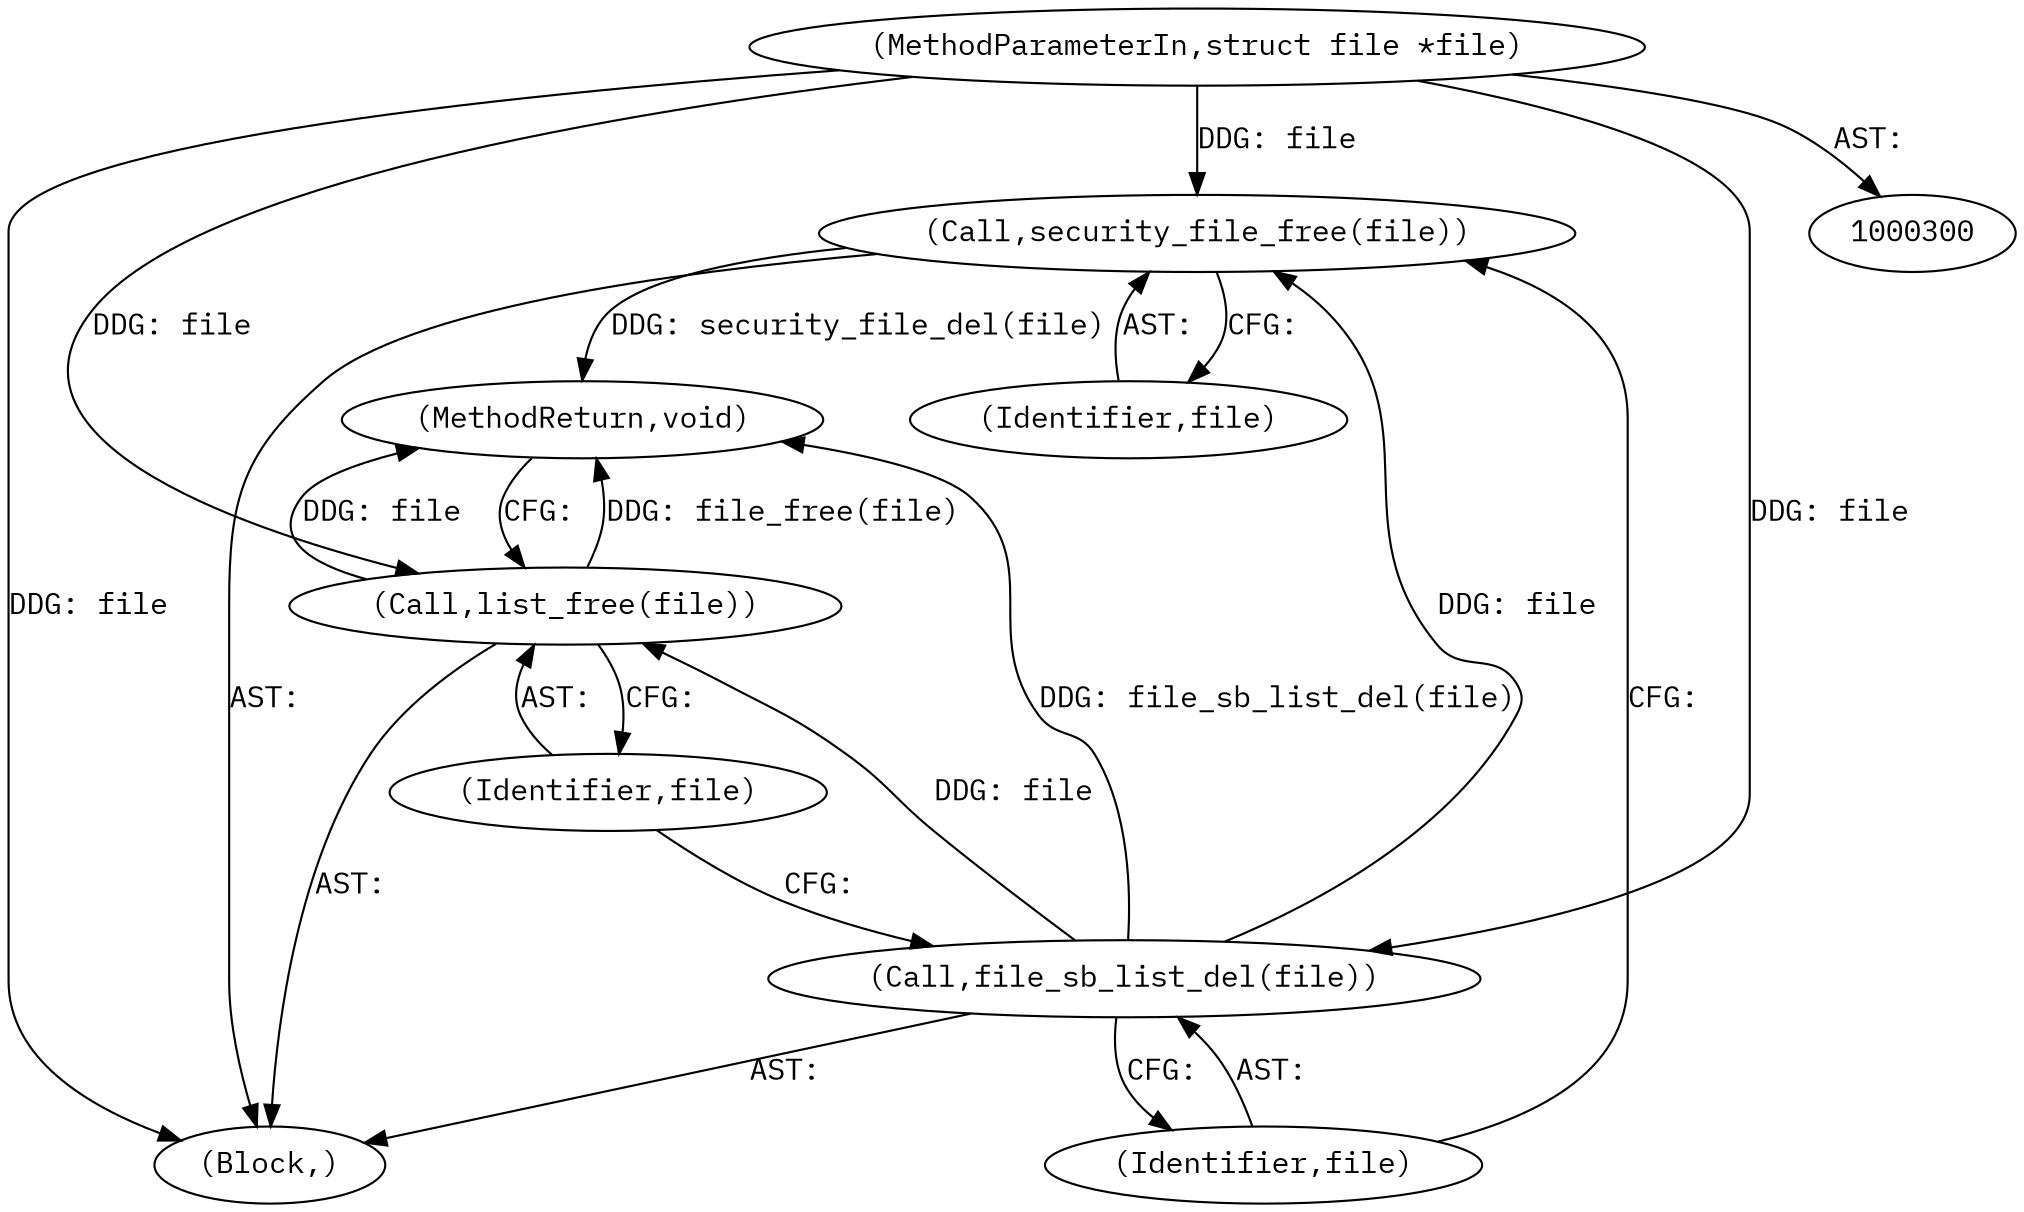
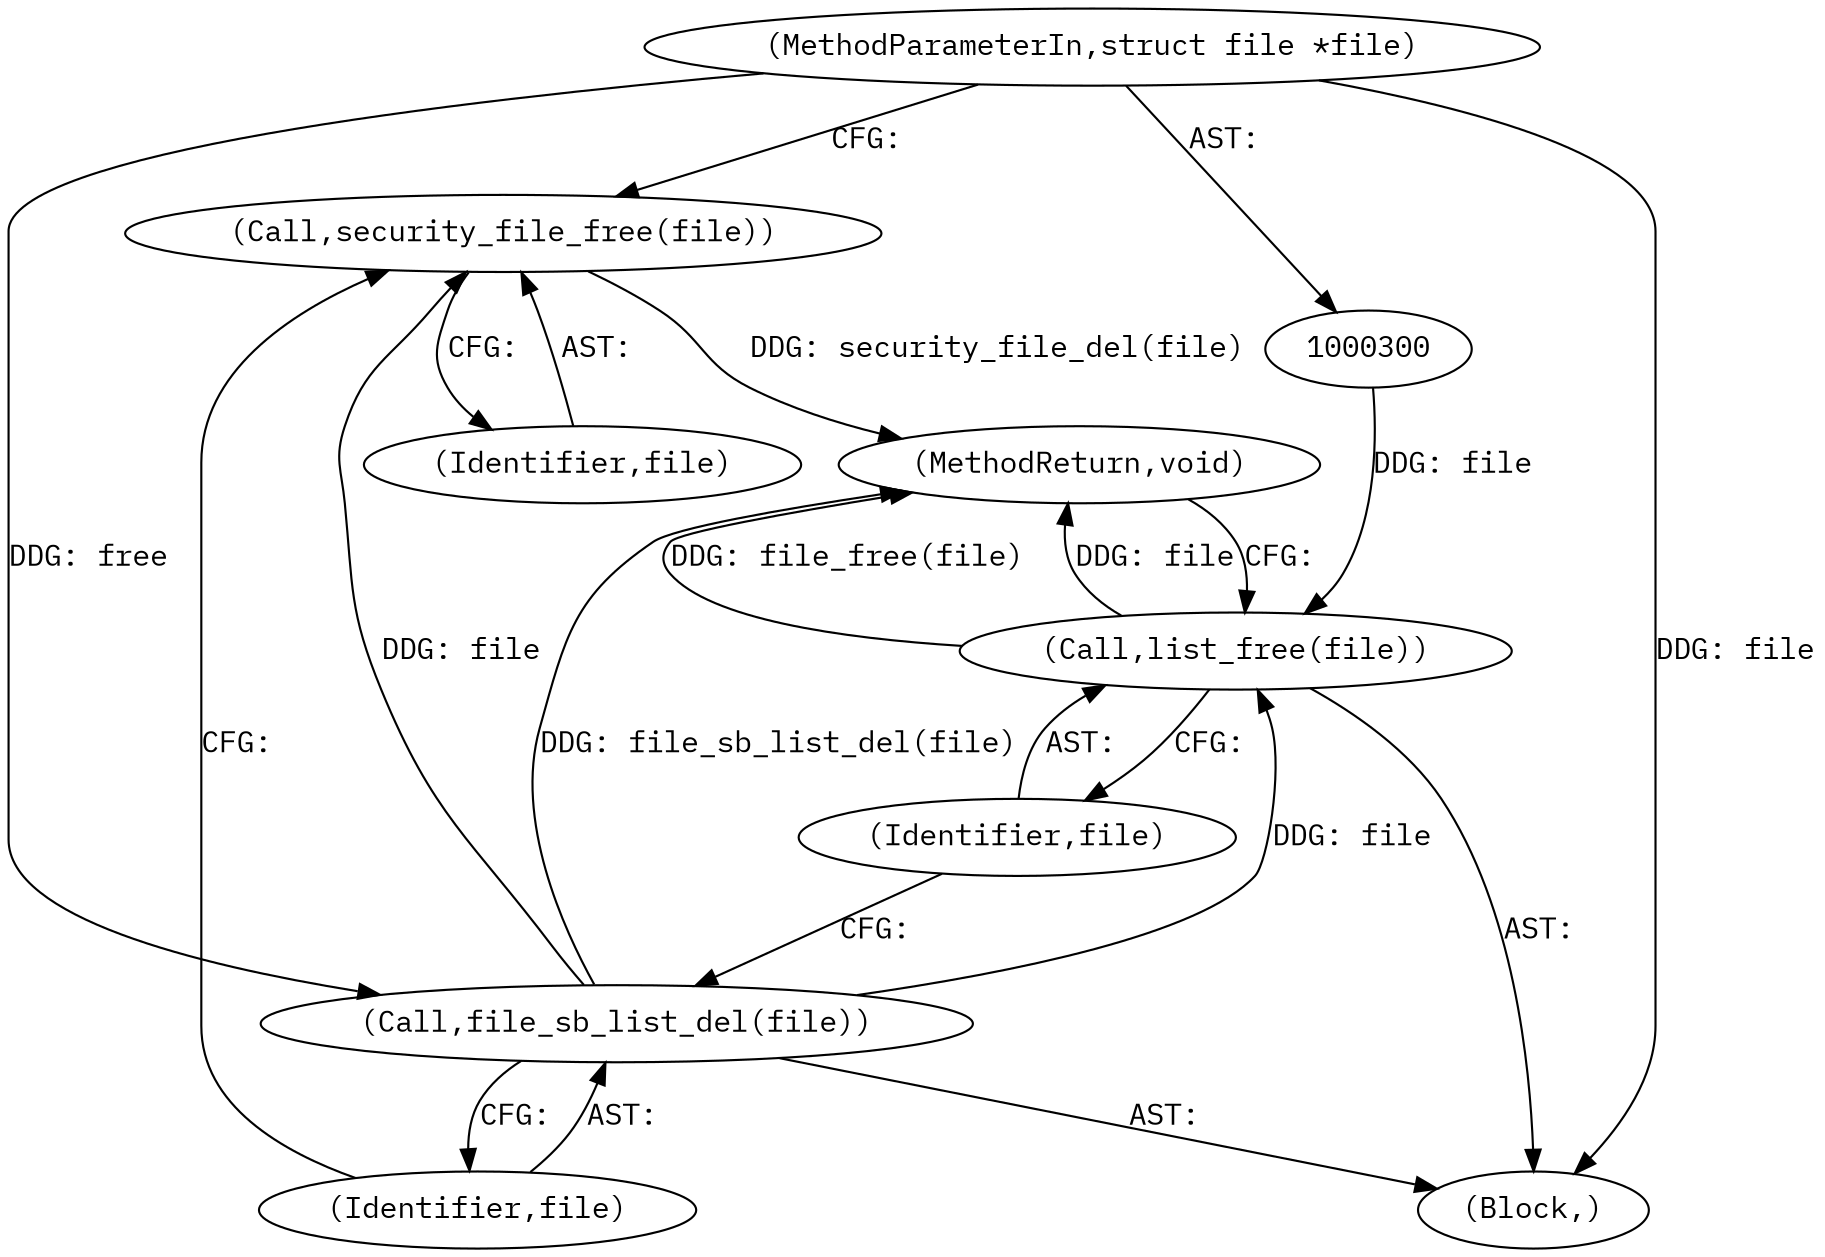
edge "(MethodParameterIn,struct file *file)" -> "(Call,security_file_free(file))": label "DDG: file" -> "CFG: "
edge "(MethodParameterIn,struct file *file)" -> "(Call,list_free(file))": now "1000300" -> "(Call,list_free(file))"
edge "(Call,security_file_free(file))" -> "(Block,)": removed, label "AST:"
edge "(MethodParameterIn,struct file *file)" -> "(Call,file_sb_list_del(file))": label "DDG: file" -> "DDG: free"
